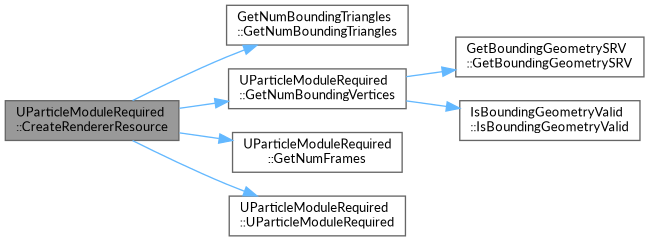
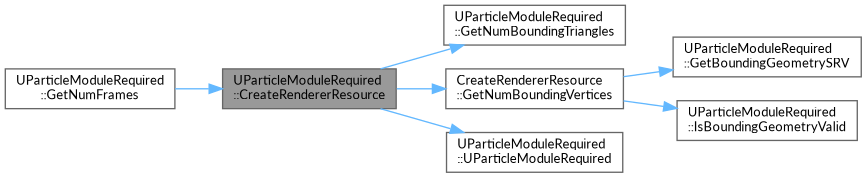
node "GetNumBoundingTriangles ::GetNumBoundingTriangles": label "GetNumBoundingTriangles ::GetNumBoundingTriangles" -> "UParticleModuleRequired ::GetNumBoundingTriangles"
node "GetBoundingGeometrySRV ::GetBoundingGeometrySRV": label "GetBoundingGeometrySRV ::GetBoundingGeometrySRV" -> "UParticleModuleRequired ::GetBoundingGeometrySRV"
node "UParticleModuleRequired ::GetNumBoundingVertices": label "UParticleModuleRequired ::GetNumBoundingVertices" -> "CreateRendererResource ::GetNumBoundingVertices"
node "IsBoundingGeometryValid ::IsBoundingGeometryValid": label "IsBoundingGeometryValid ::IsBoundingGeometryValid" -> "UParticleModuleRequired ::IsBoundingGeometryValid"
edge "UParticleModuleRequired ::CreateRendererResource" -> "UParticleModuleRequired ::GetNumFrames": reversed
